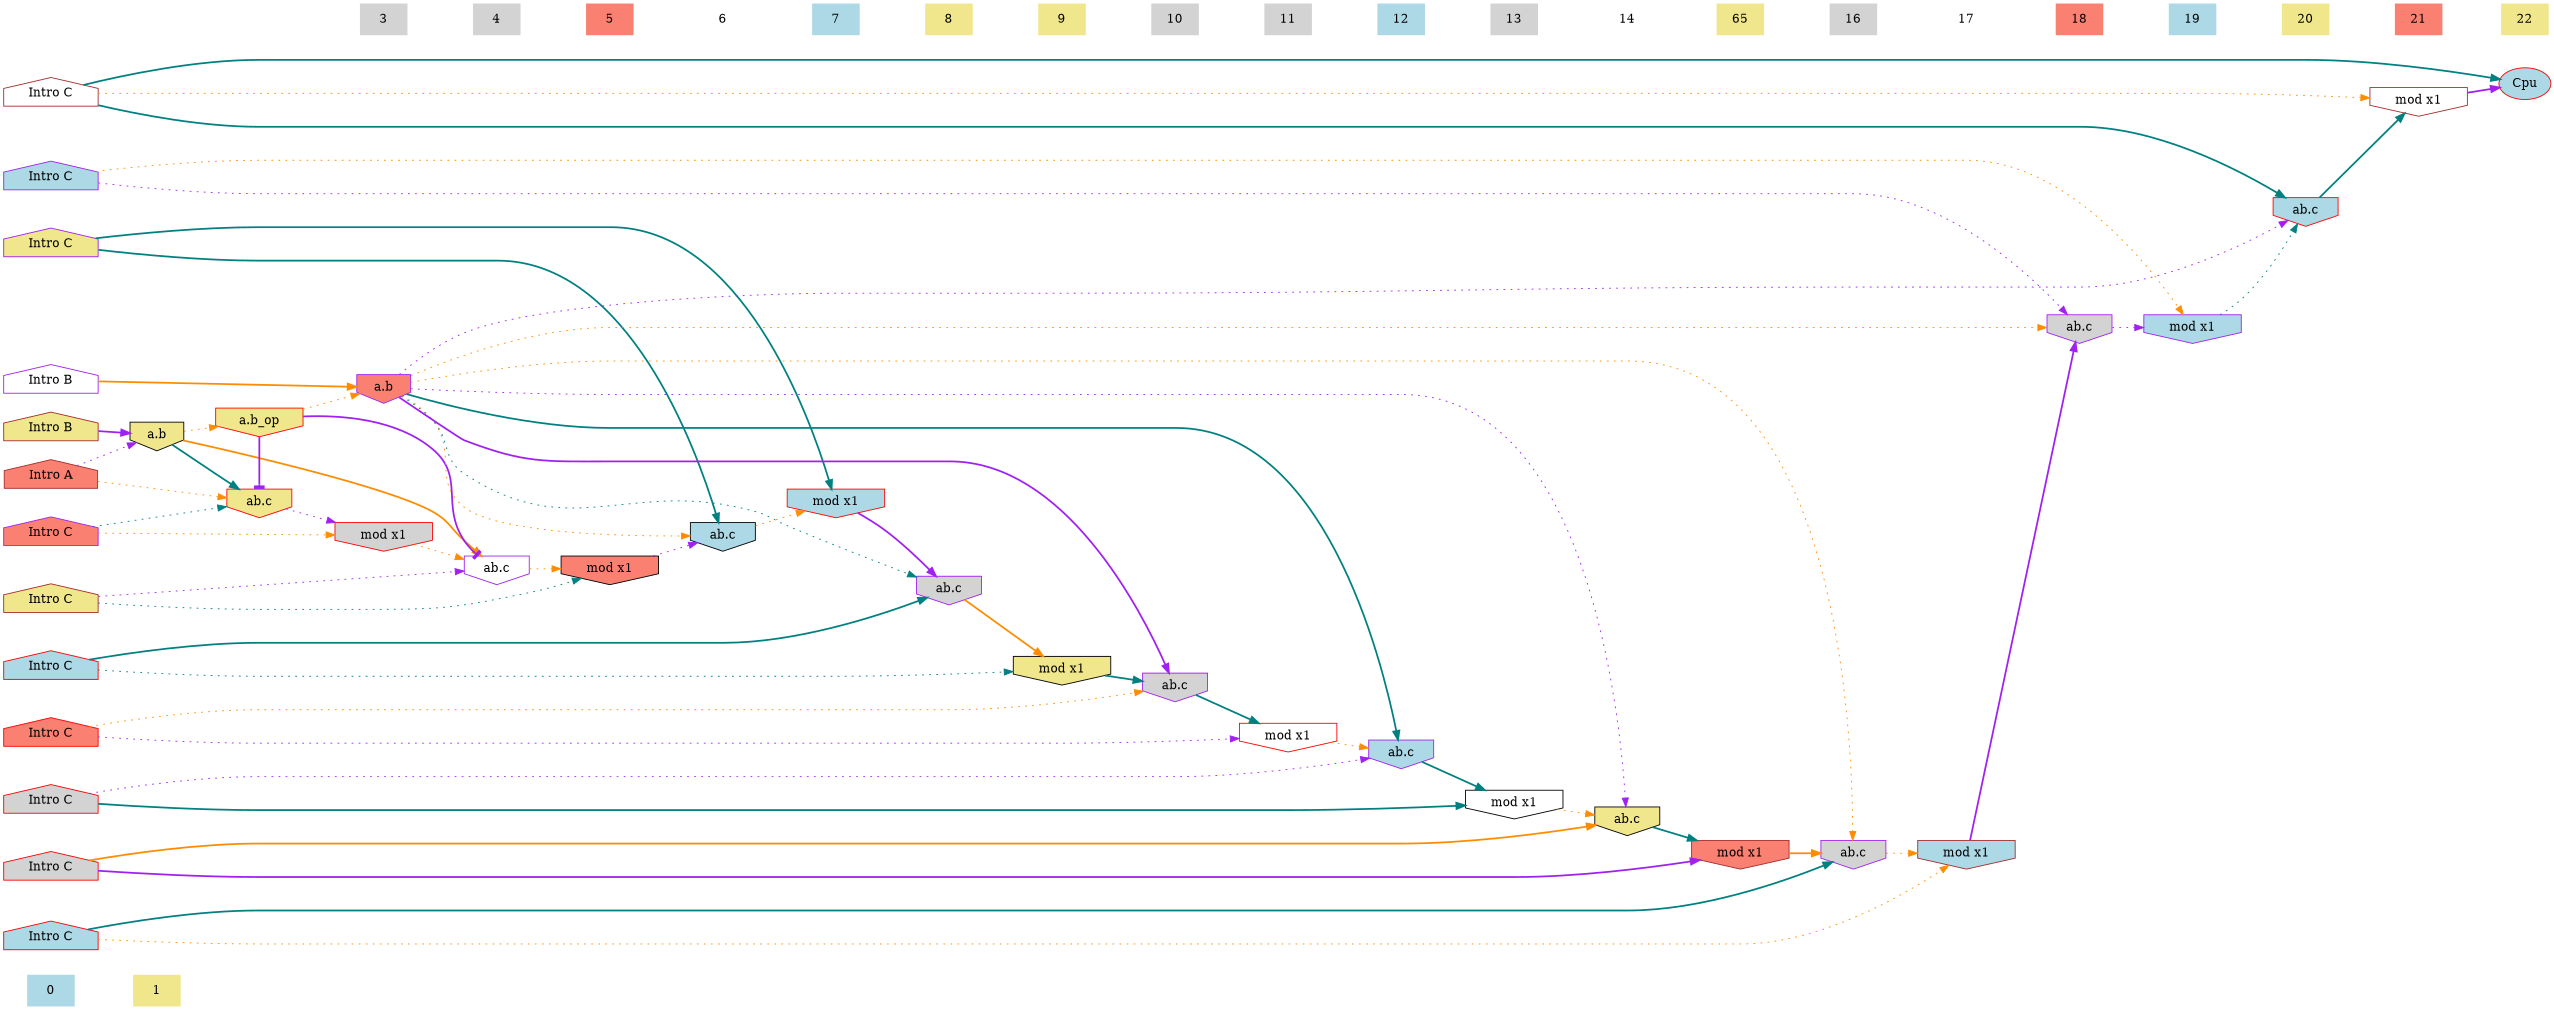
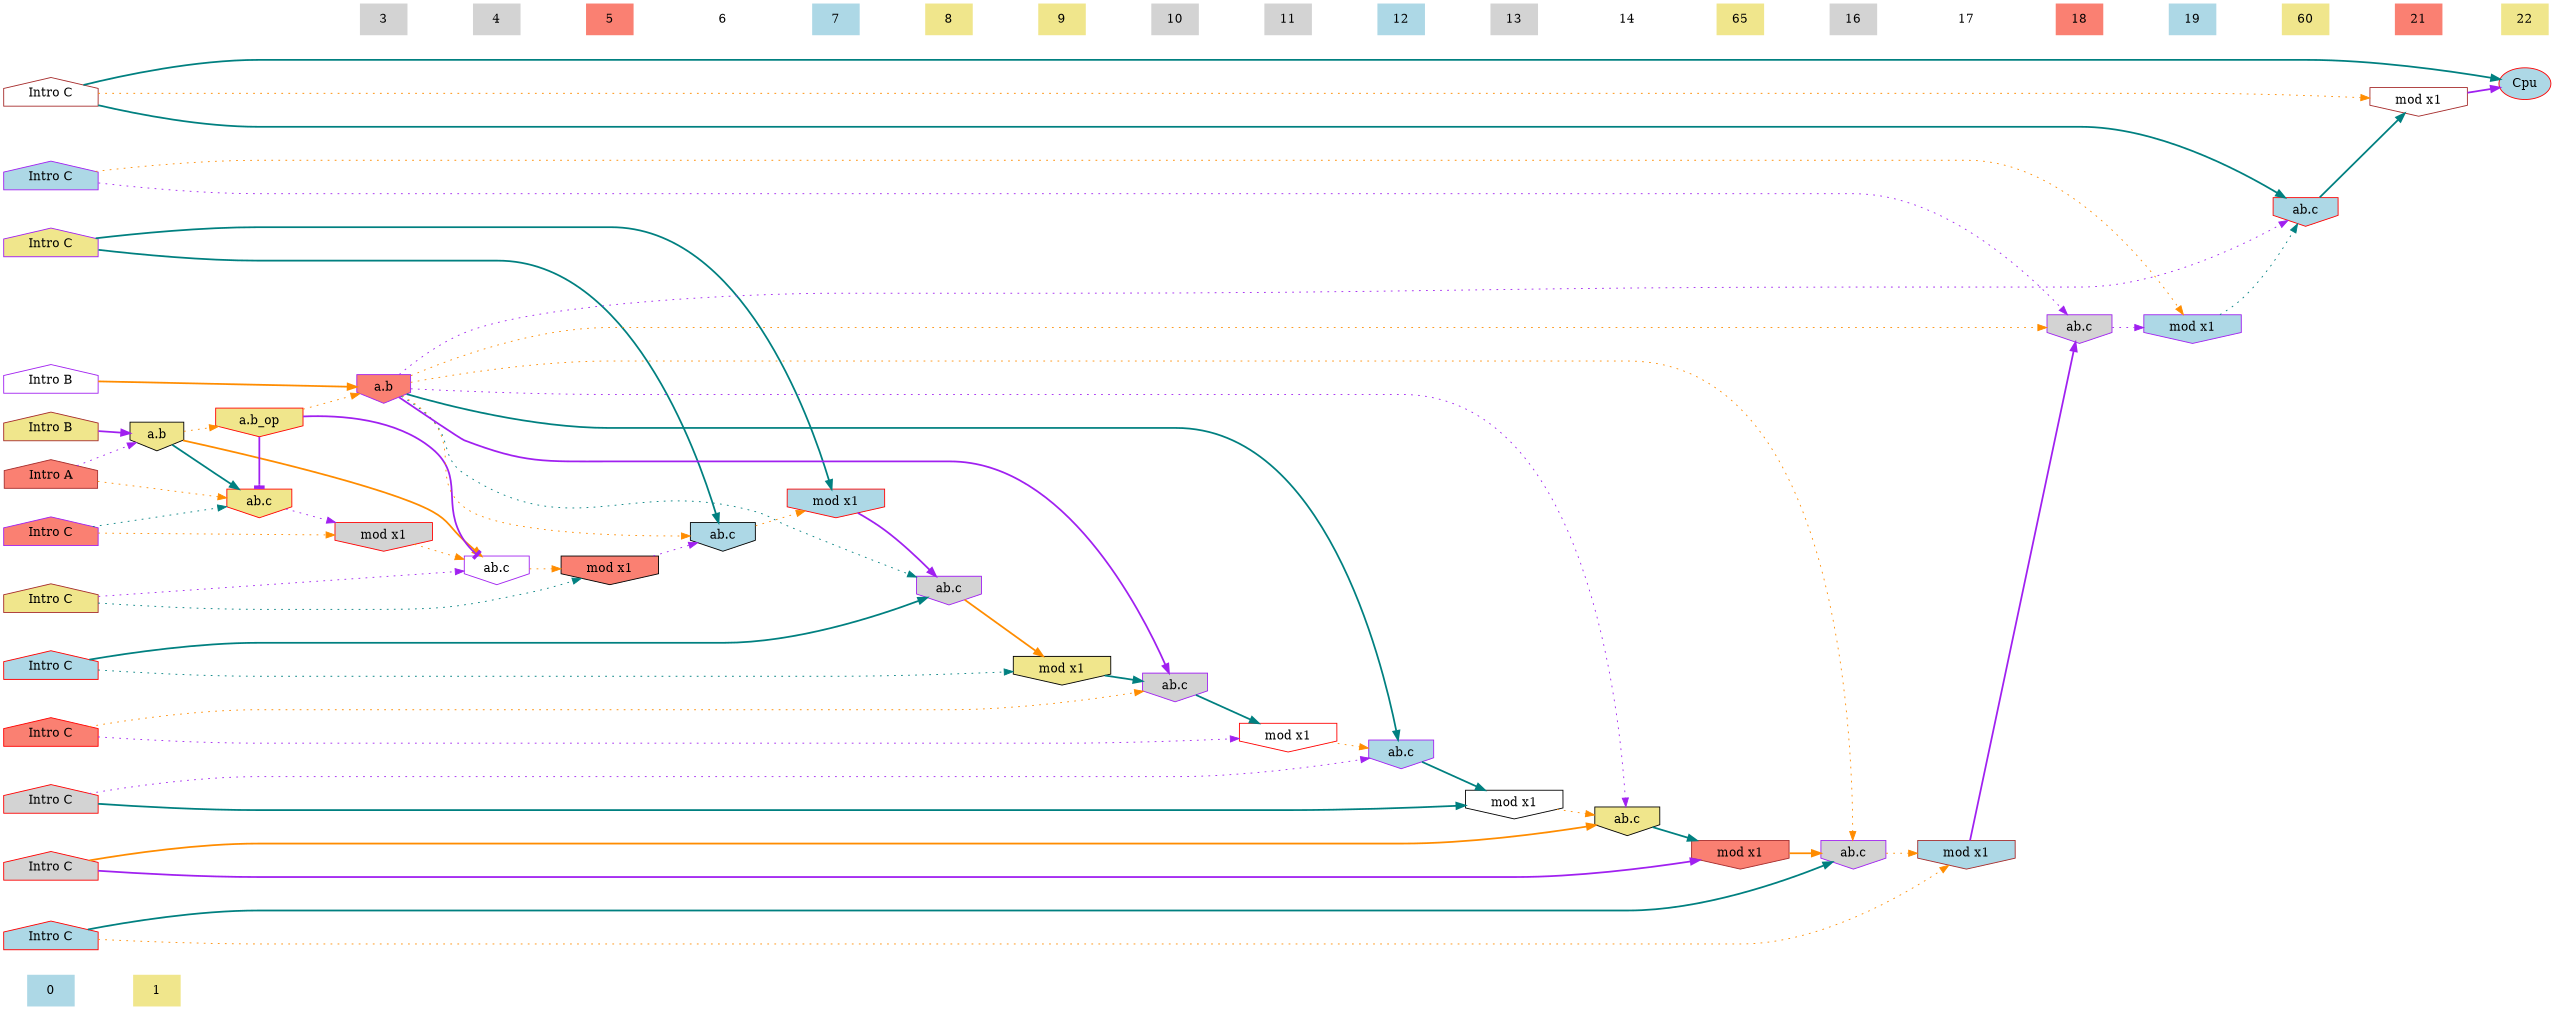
node "20": label "20" -> "60"
